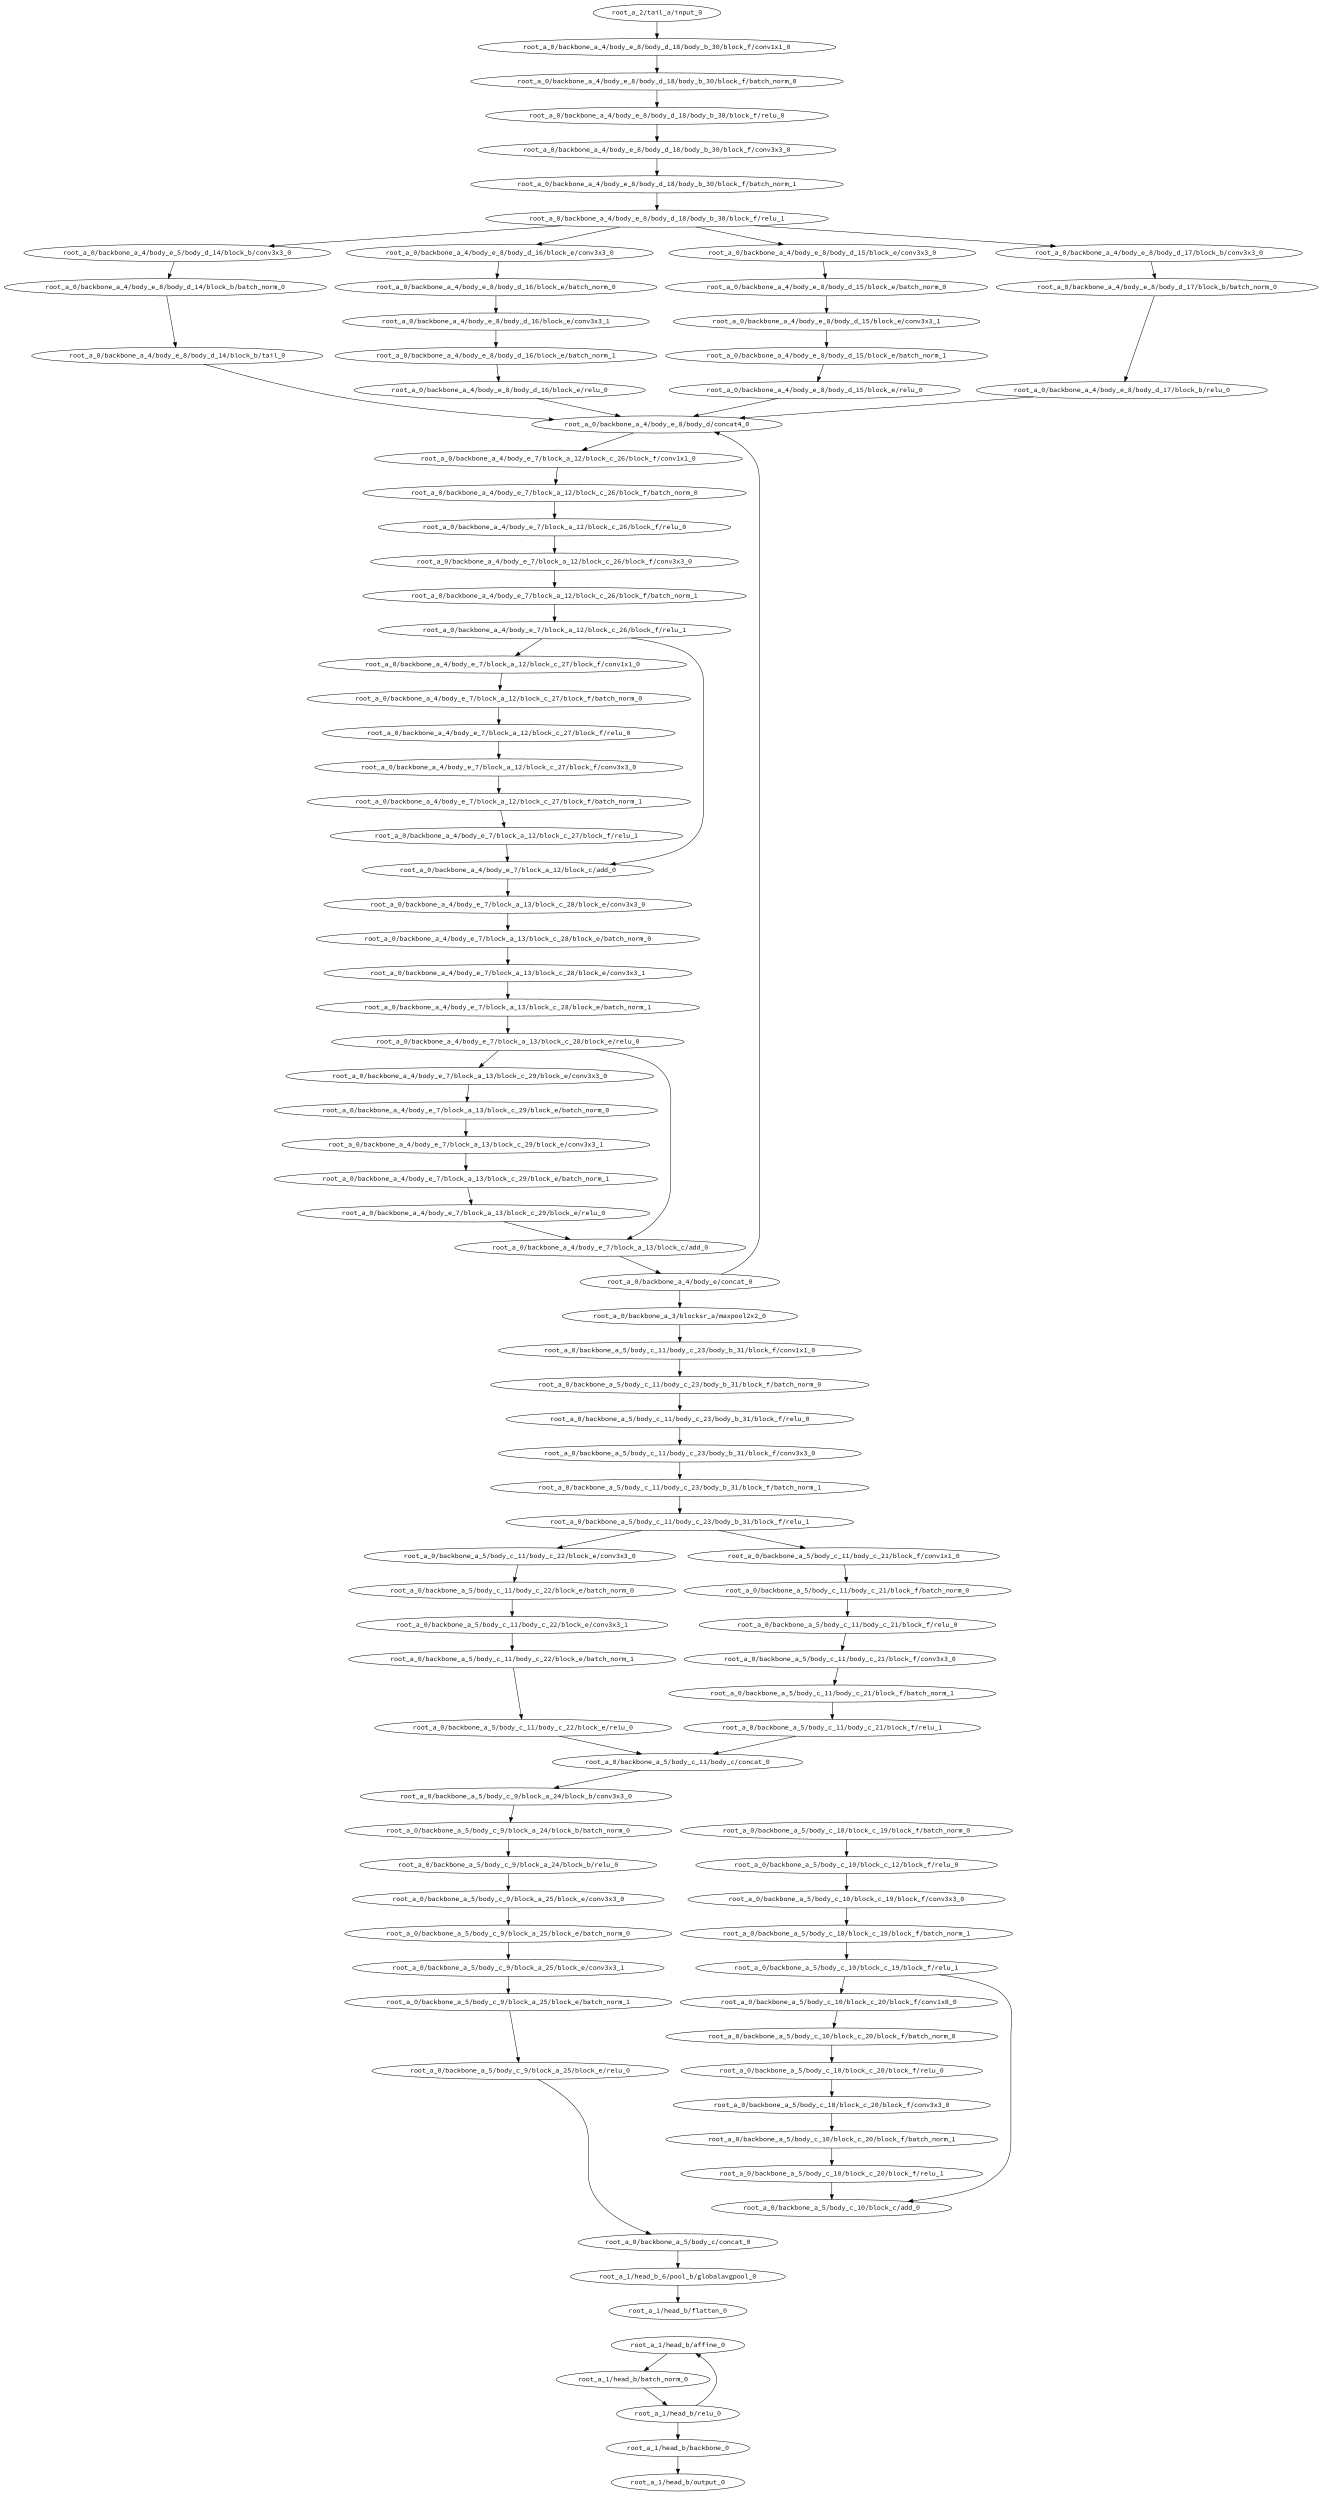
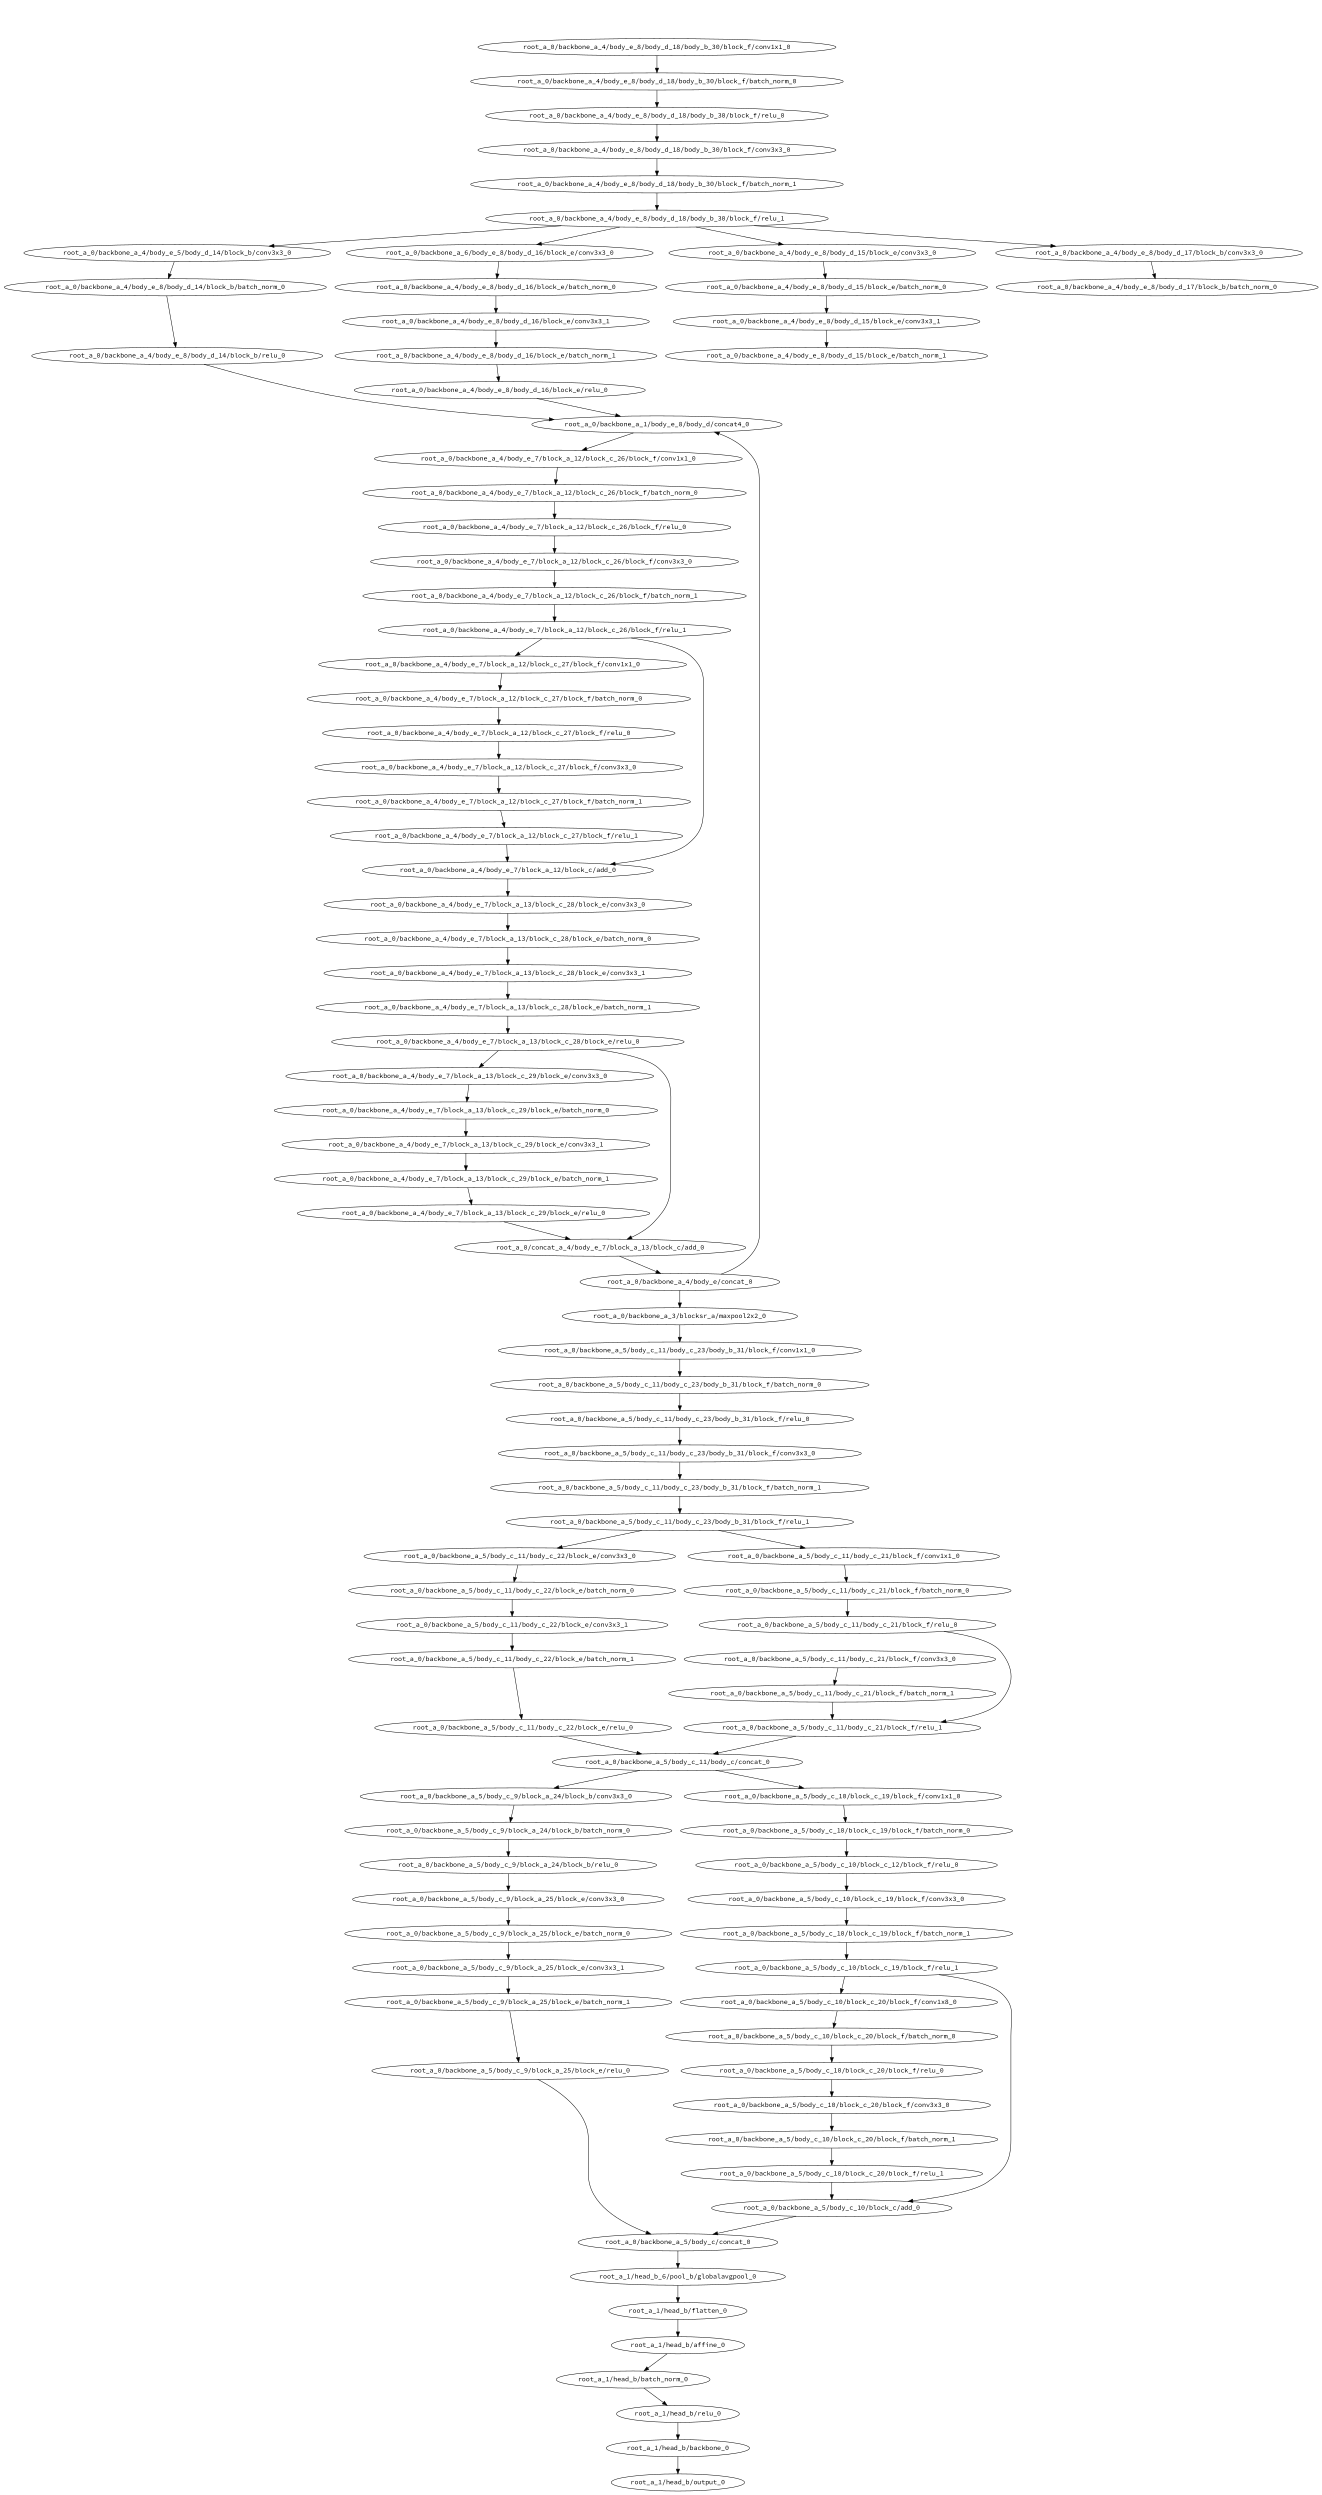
node "root_a_2/tail_a/input_0": removed
node "root_a_0/backbone_a_4/body_e_8/body_d_16/block_e/conv3x3_0": label "root_a_0/backbone_a_4/body_e_8/body_d_16/block_e/conv3x3_0" -> "root_a_0/backbone_a_6/body_e_8/body_d_16/block_e/conv3x3_0"
node "root_a_0/backbone_a_4/body_e_8/body_d_14/block_b/tail_0": label "root_a_0/backbone_a_4/body_e_8/body_d_14/block_b/tail_0" -> "root_a_0/backbone_a_4/body_e_8/body_d_14/block_b/relu_0"
node "root_a_0/backbone_a_4/body_e_8/body_d_15/block_e/relu_0": removed
node "root_a_0/backbone_a_4/body_e_8/body_d_17/block_b/relu_0": removed
node "root_a_0/backbone_a_4/body_e_8/body_d/concat4_0": label "root_a_0/backbone_a_4/body_e_8/body_d/concat4_0" -> "root_a_0/backbone_a_1/body_e_8/body_d/concat4_0"
node "root_a_0/backbone_a_4/body_e_7/block_a_13/block_c/add_0": label "root_a_0/backbone_a_4/body_e_7/block_a_13/block_c/add_0" -> "root_a_0/concat_a_4/body_e_7/block_a_13/block_c/add_0"
edge "root_a_0/backbone_a_5/body_c_11/body_c_21/block_f/relu_0" -> "root_a_0/backbone_a_5/body_c_11/body_c_21/block_f/conv3x3_0": now "root_a_0/backbone_a_5/body_c_11/body_c_21/block_f/relu_0" -> "root_a_0/backbone_a_5/body_c_11/body_c_21/block_f/relu_1"
node "root_a_0/backbone_a_5/body_c_10/block_c_19/block_f/conv1x1_0": added
edge "root_a_0/backbone_a_5/body_c_10/block_c/add_0" -> "root_a_0/backbone_a_5/body_c/concat_0": added
edge "root_a_1/head_b/relu_0" -> "root_a_1/head_b/affine_0": now "root_a_1/head_b/flatten_0" -> "root_a_1/head_b/affine_0"
